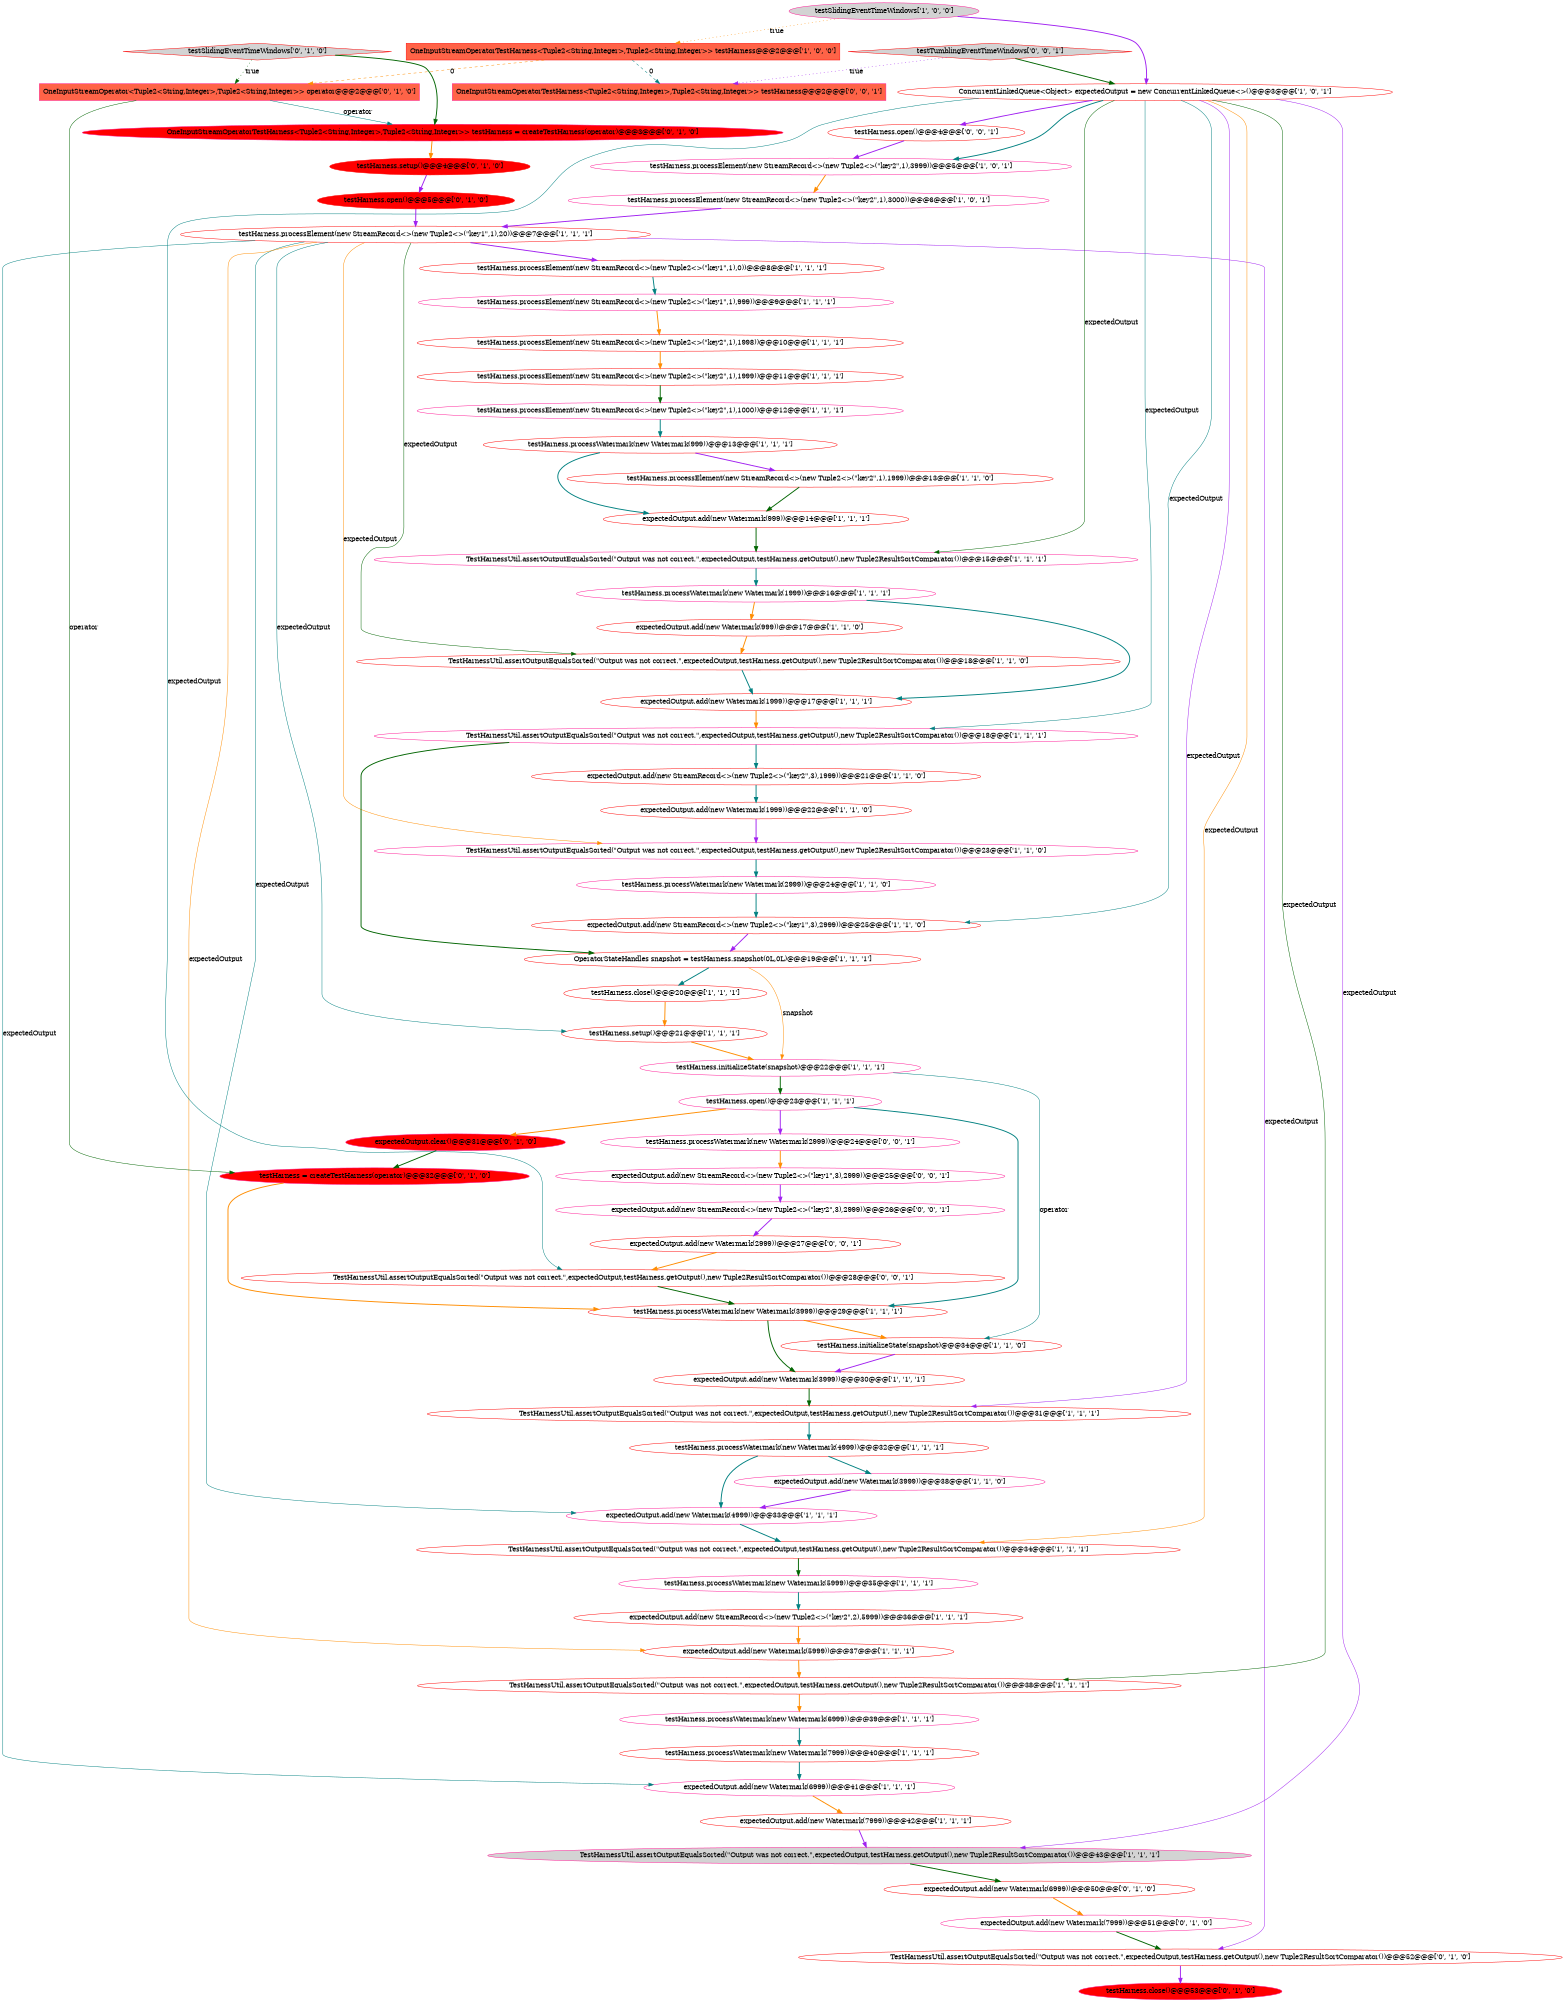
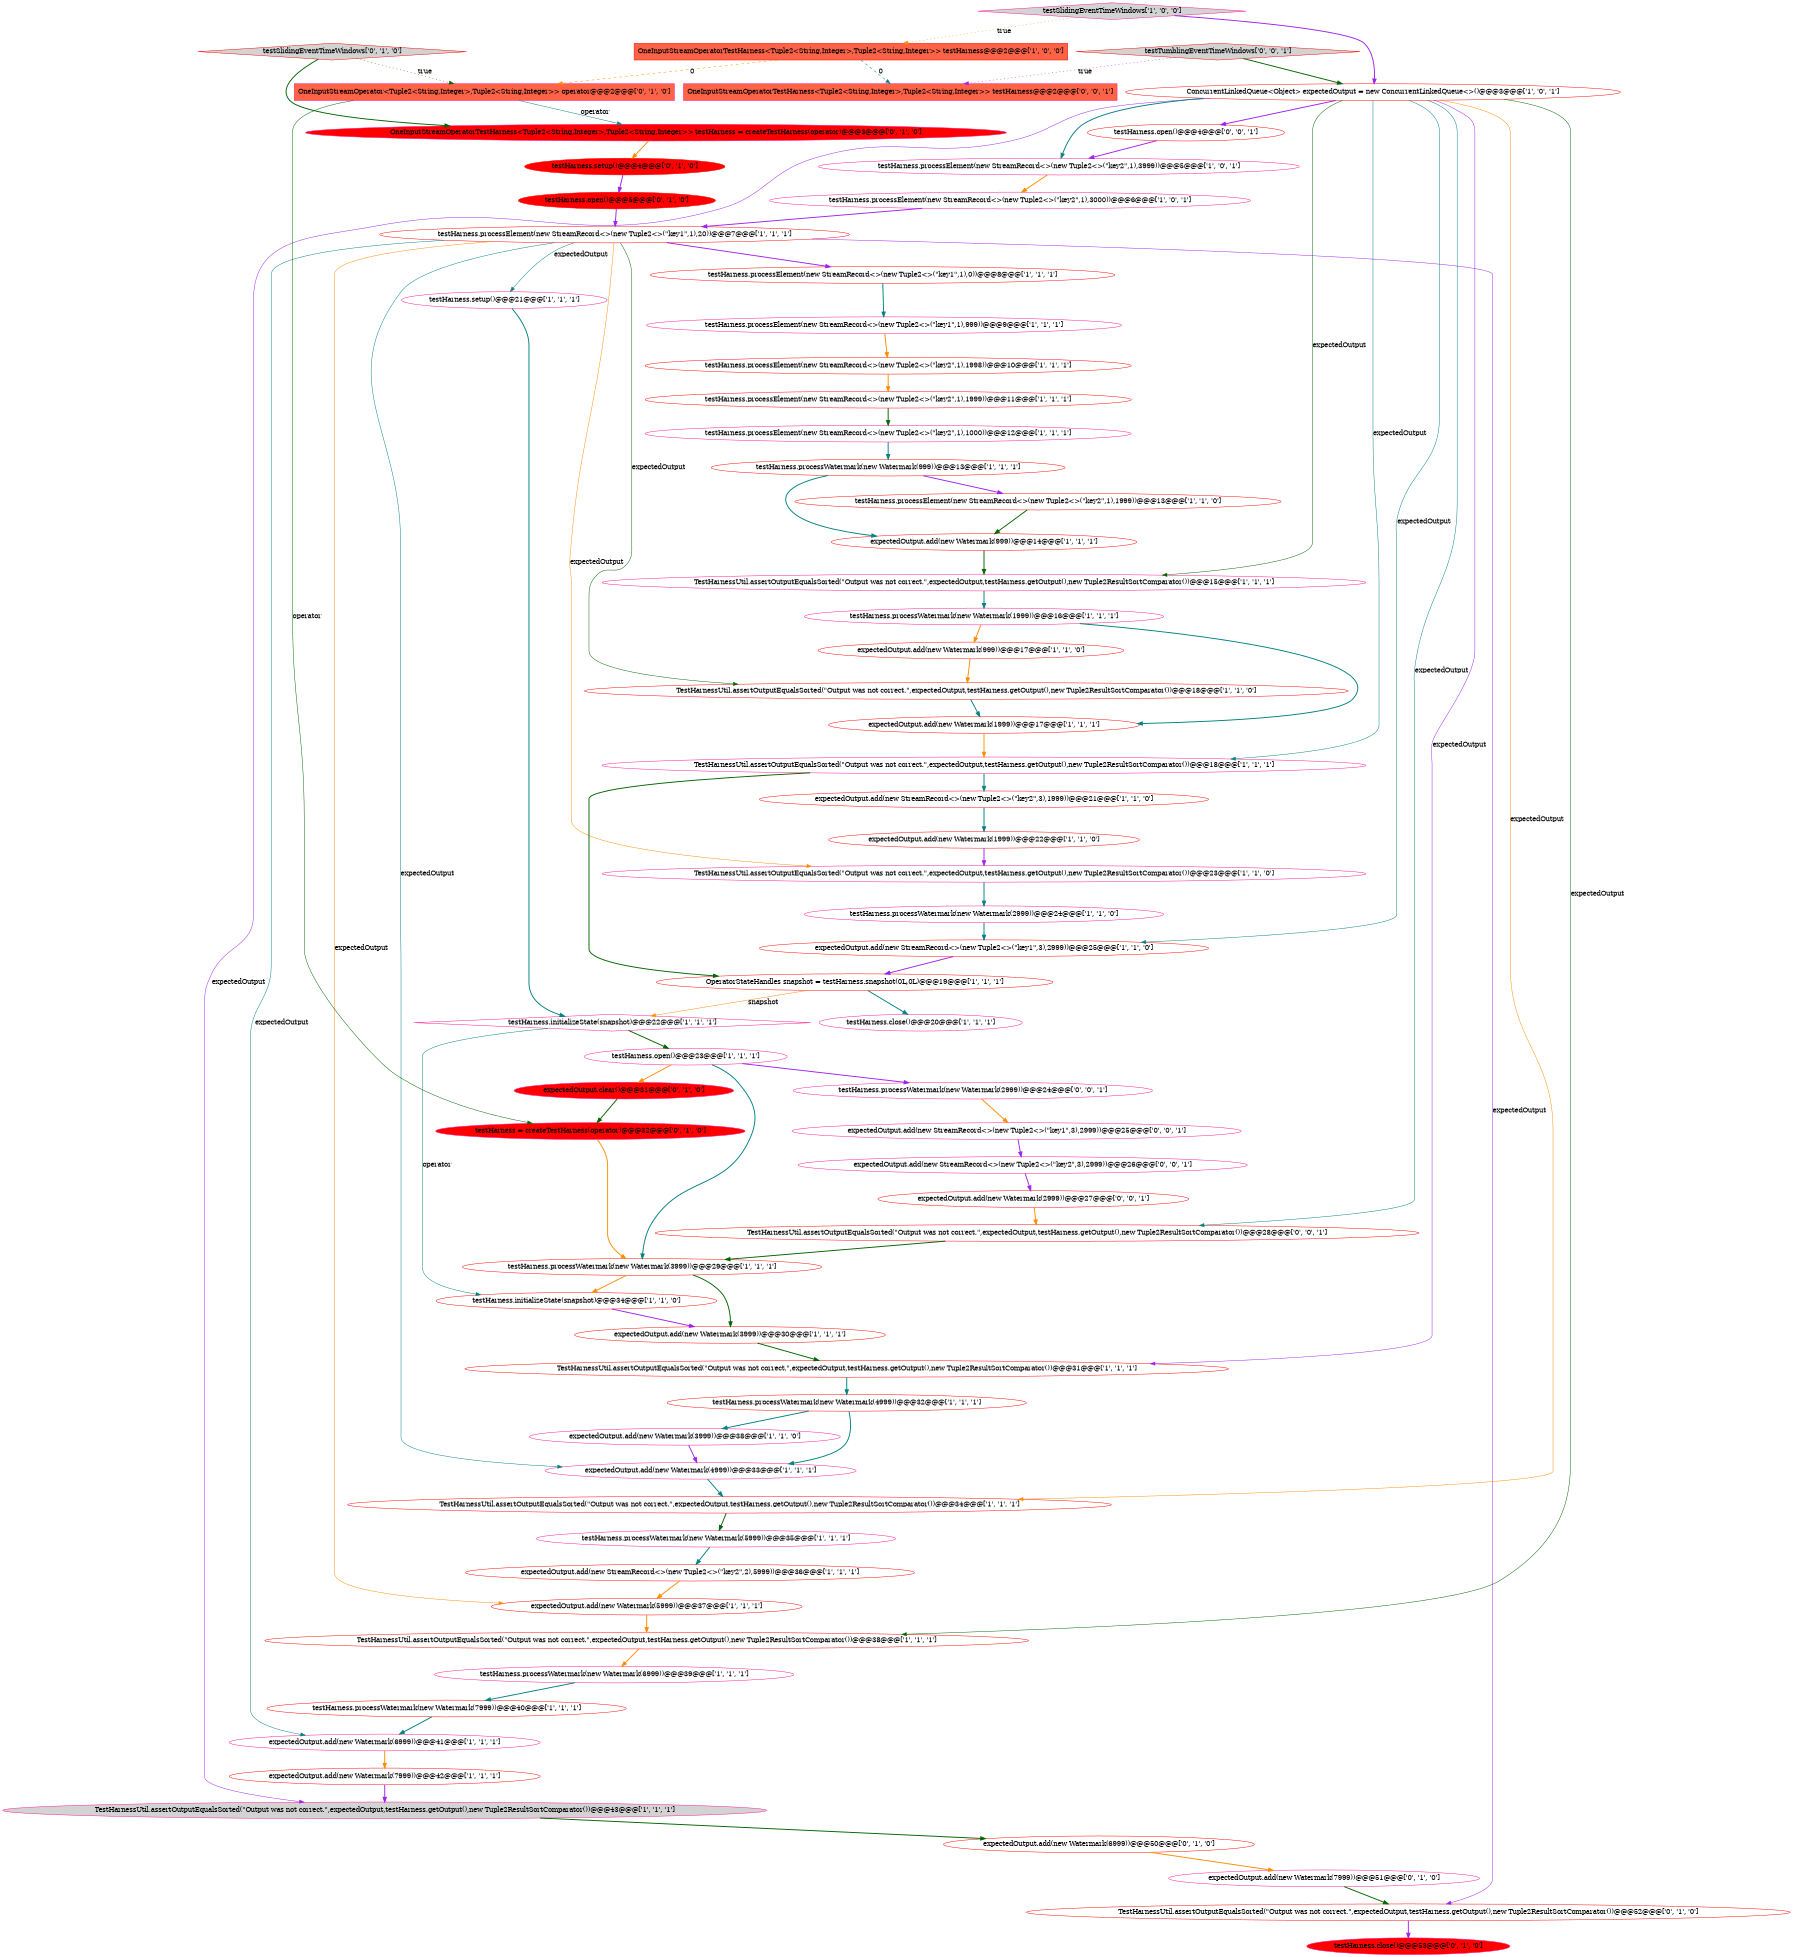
node "testSlidingEventTimeWindows['1', '0', '0']": shape ellipse -> diamond
node "testHarness.close()@@@20@@@['1', '1', '1']": color red -> deeppink
edge "testHarness.close()@@@20@@@['1', '1', '1']" -> "testHarness.setup()@@@21@@@['1', '1', '1']": removed
node "testHarness.setup()@@@21@@@['1', '1', '1']": color red -> deeppink
edge "testHarness.setup()@@@21@@@['1', '1', '1']" -> "testHarness.initializeState(snapshot)@@@22@@@['1', '1', '1']": color darkorange -> teal
node "testHarness.initializeState(snapshot)@@@22@@@['1', '1', '1']": shape ellipse -> diamond
